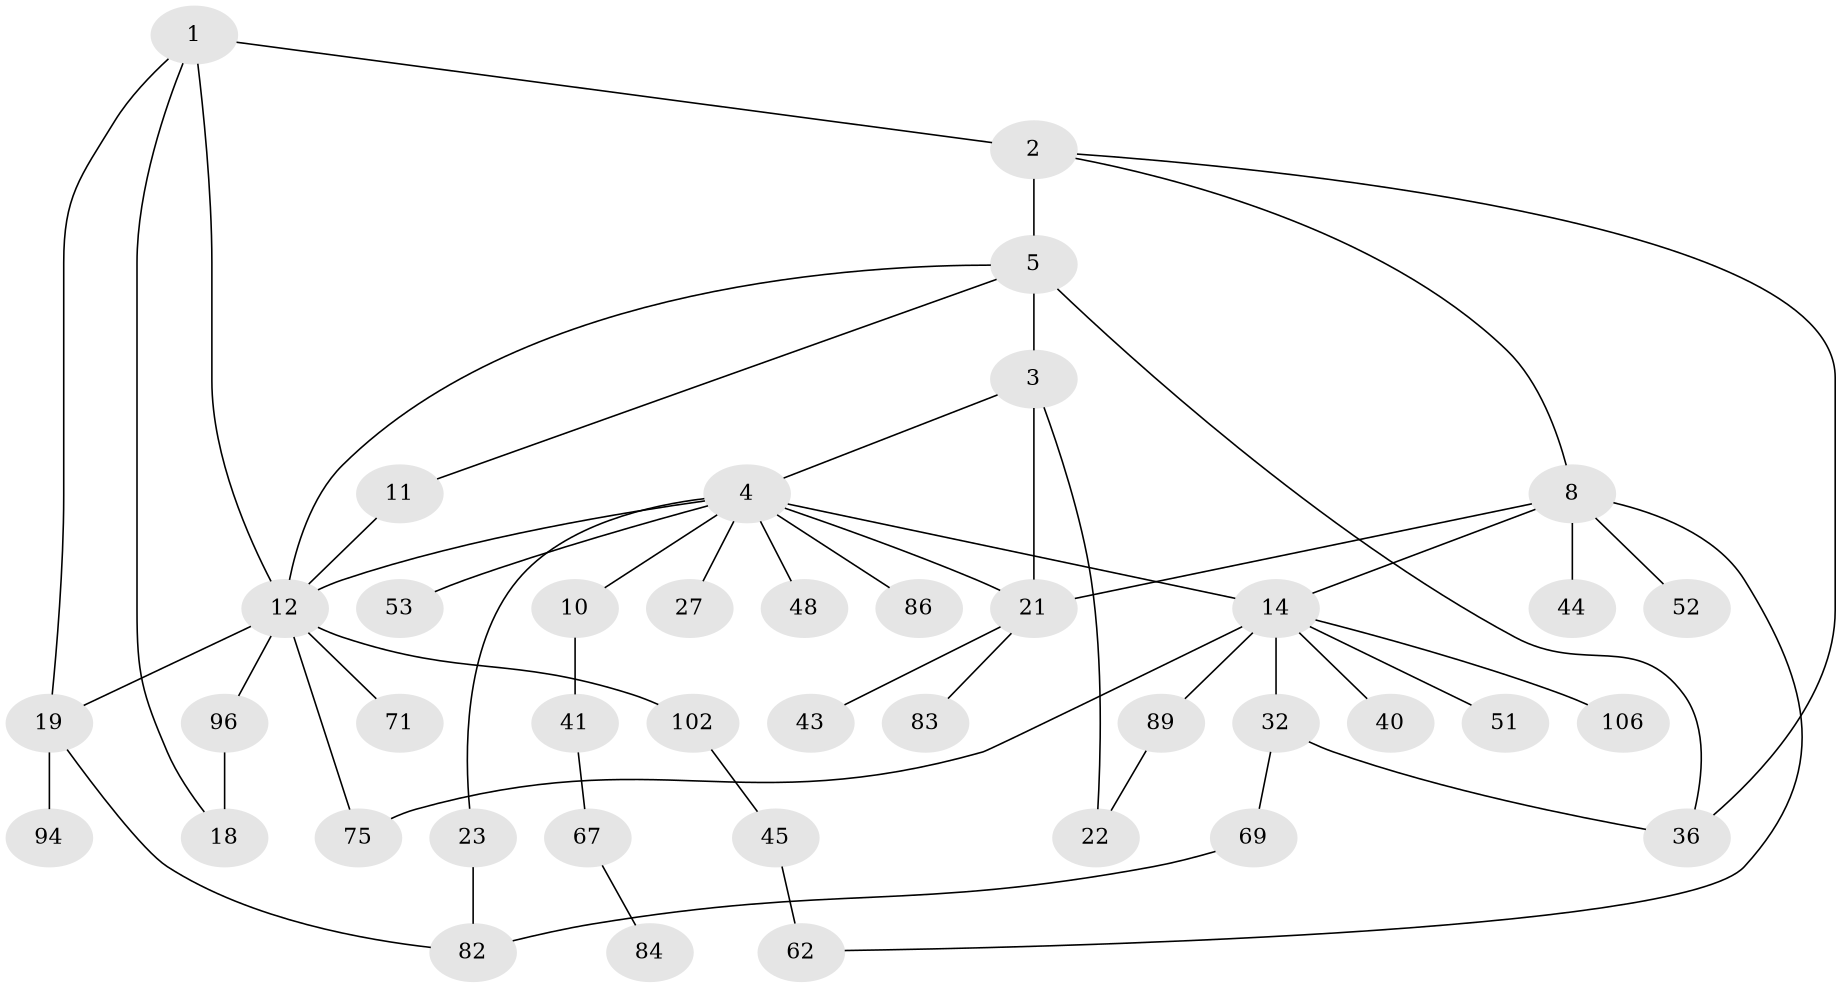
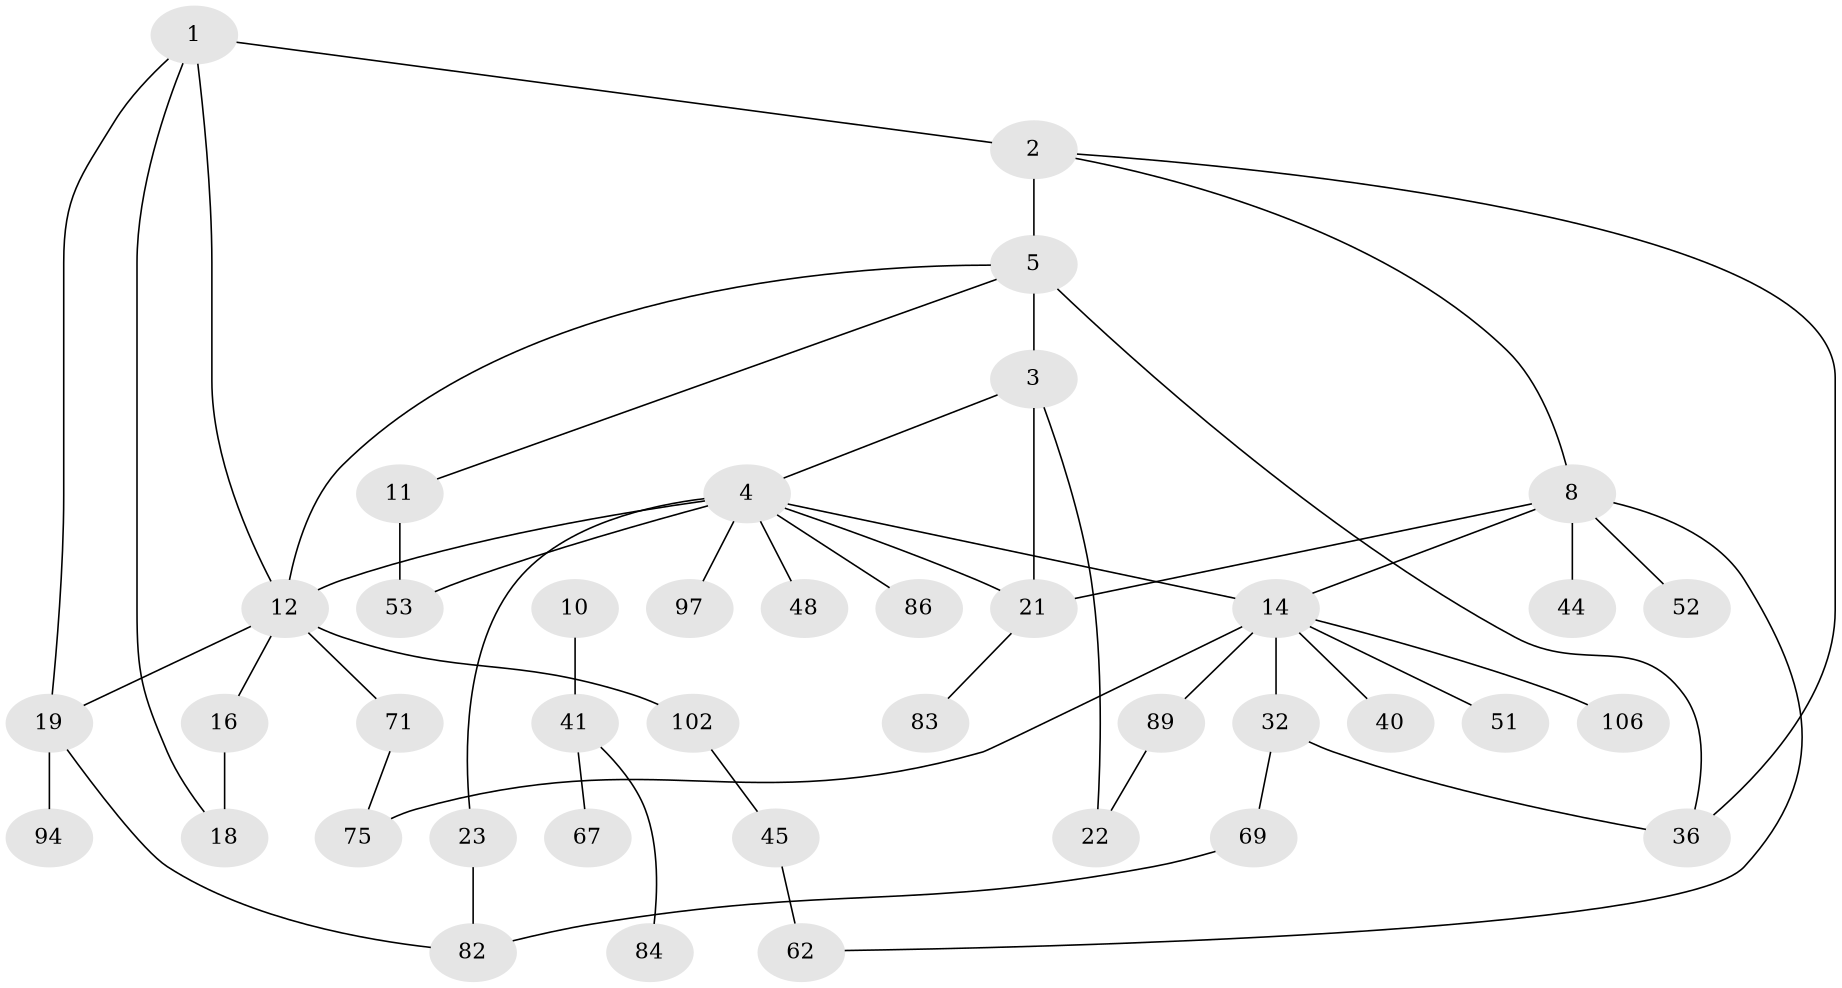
edge "11" -- "12": now "11" -- "53"
edge "4" -- "10": removed
node "27": label "27" -> "97"
node "96": label "96" -> "16"
edge "12" -- "75": now "71" -- "75"
node "43": removed
edge "67" -- "84": now "41" -- "84"
